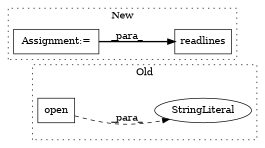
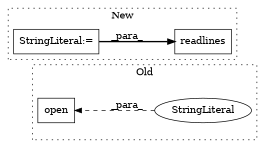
node "Assignment:=": label "Assignment:=" -> "StringLiteral:="
edge "open" -> "StringLiteral": reversed
